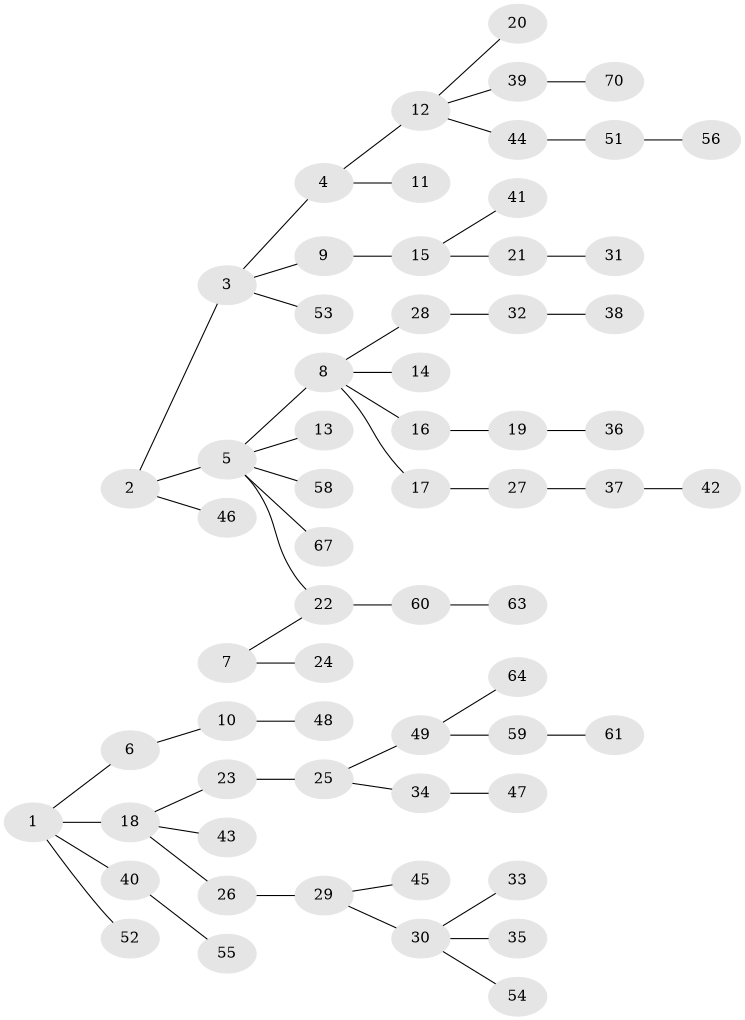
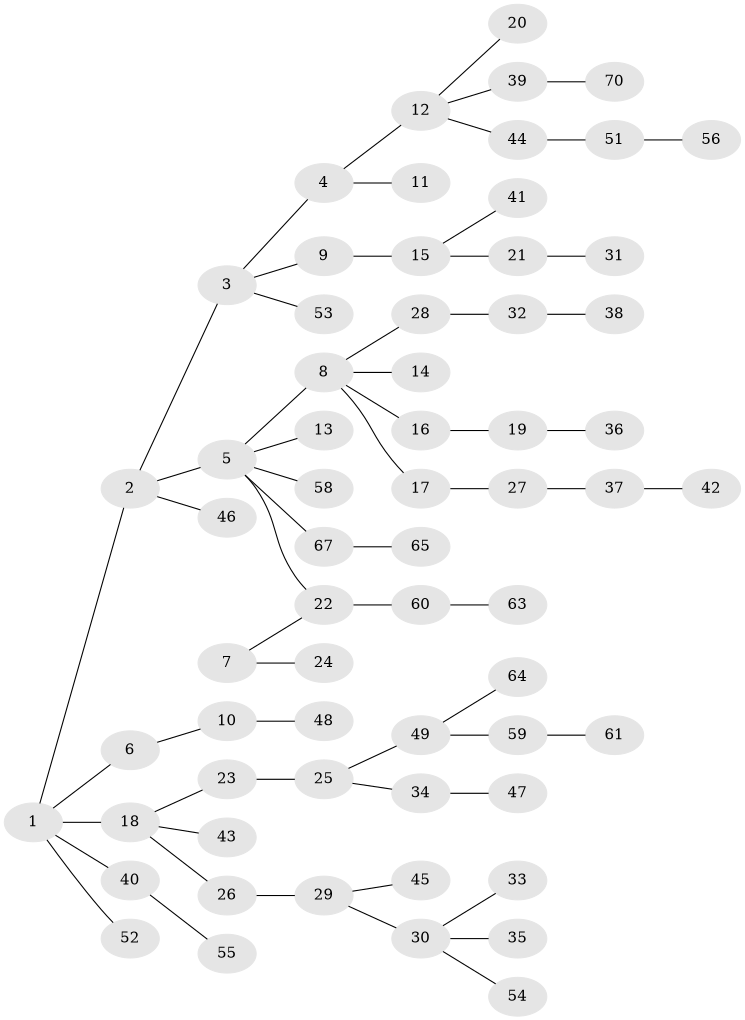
node "65": added
edge "2" -- "1": added
